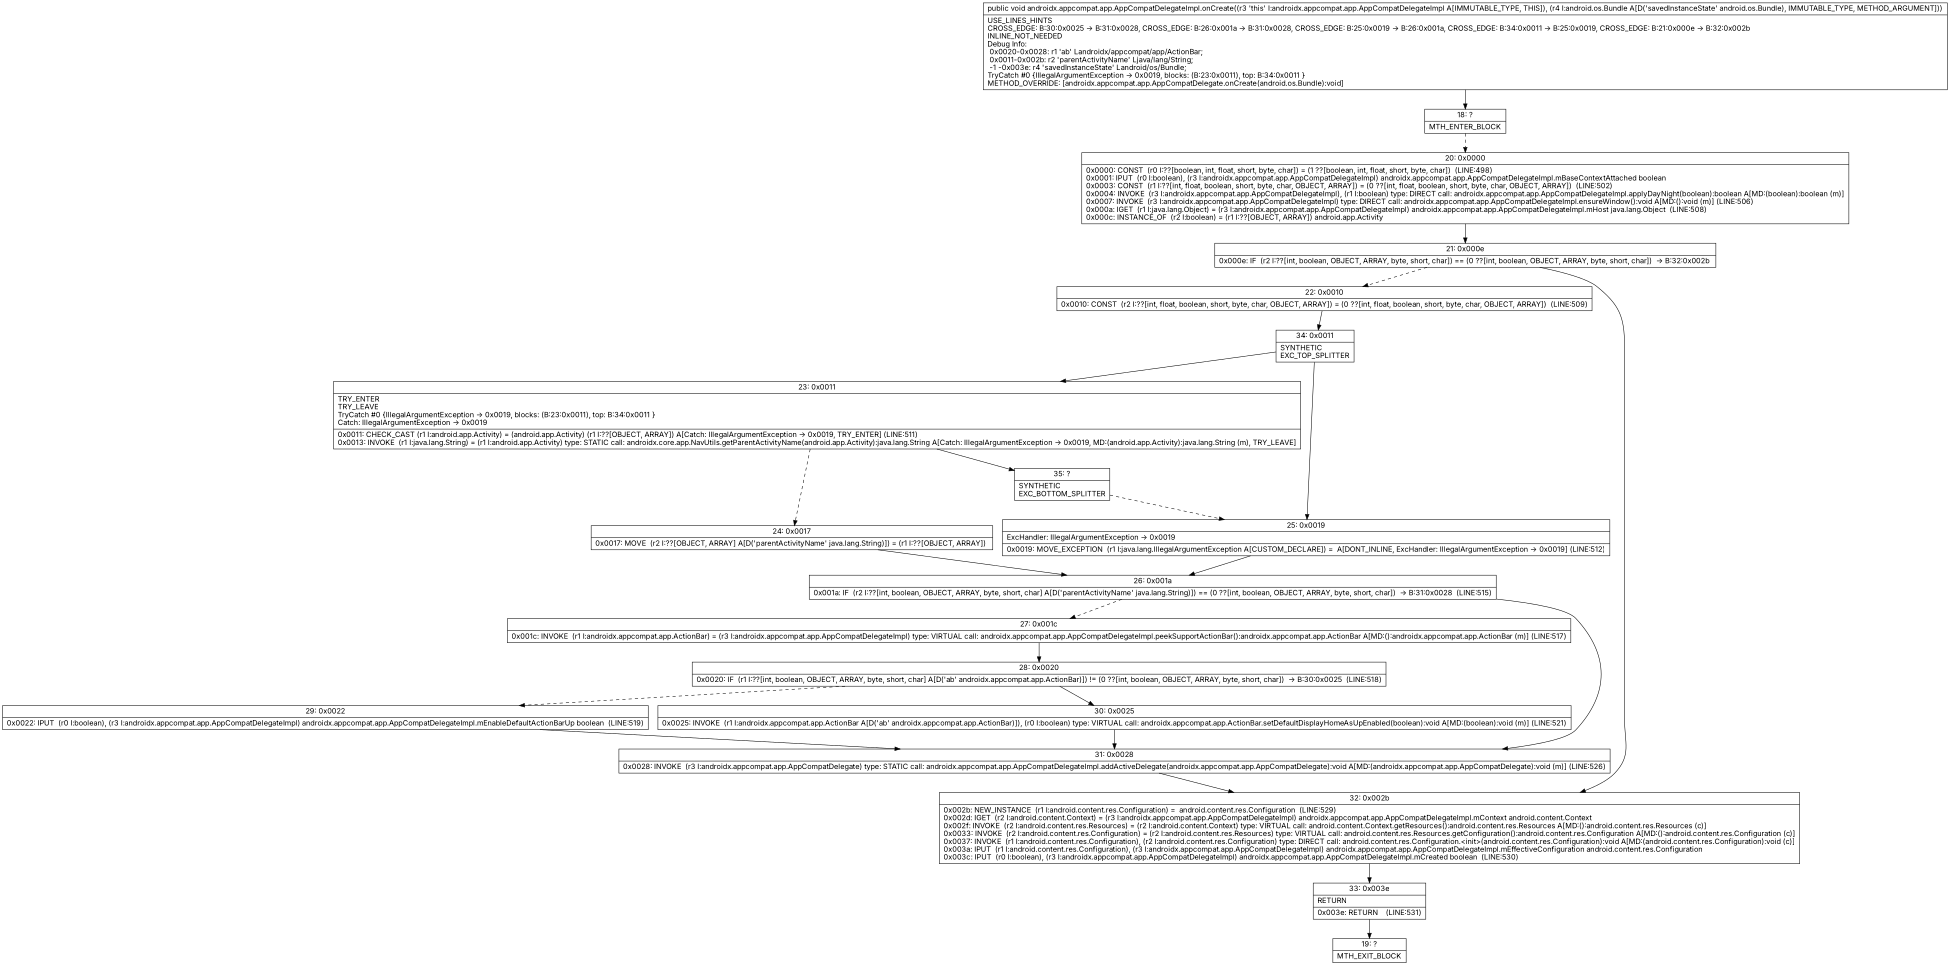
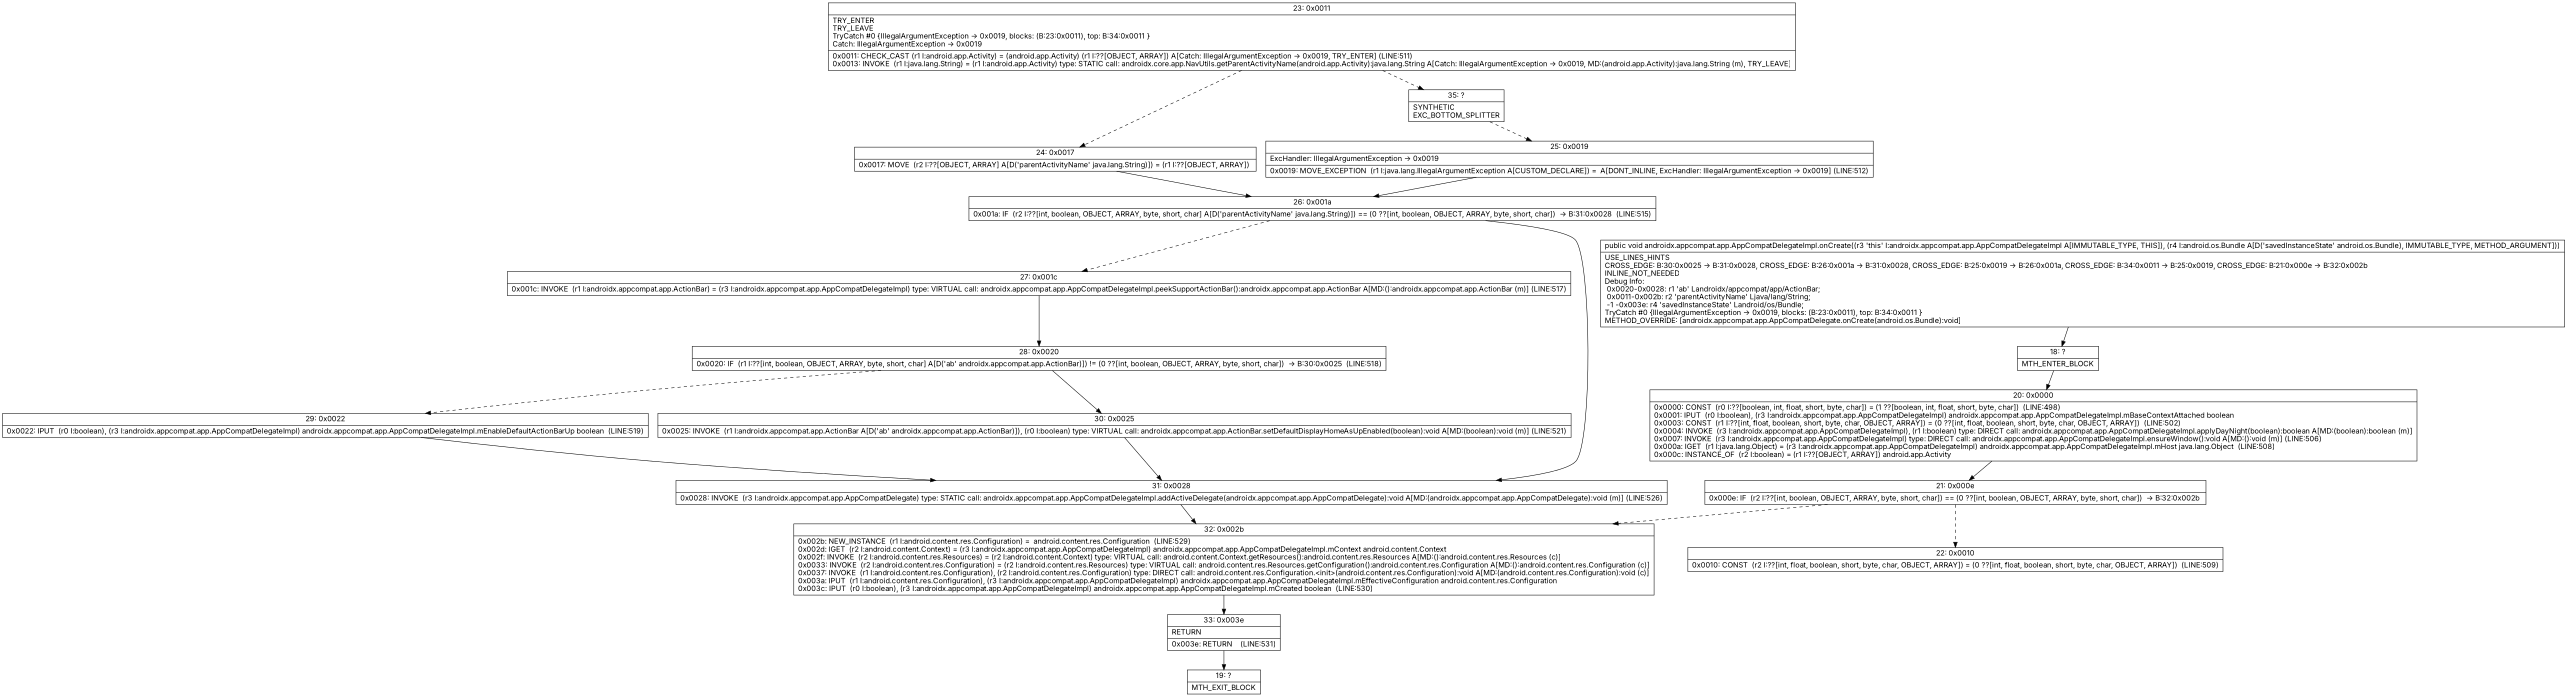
edge "18: ?" -> "20: 0x0000": style dashed -> solid
node "34: 0x0011": removed
edge "23: 0x0011" -> "35: ?": style solid -> dashed
edge "21: 0x000e" -> "32: 0x002b": style solid -> dashed
